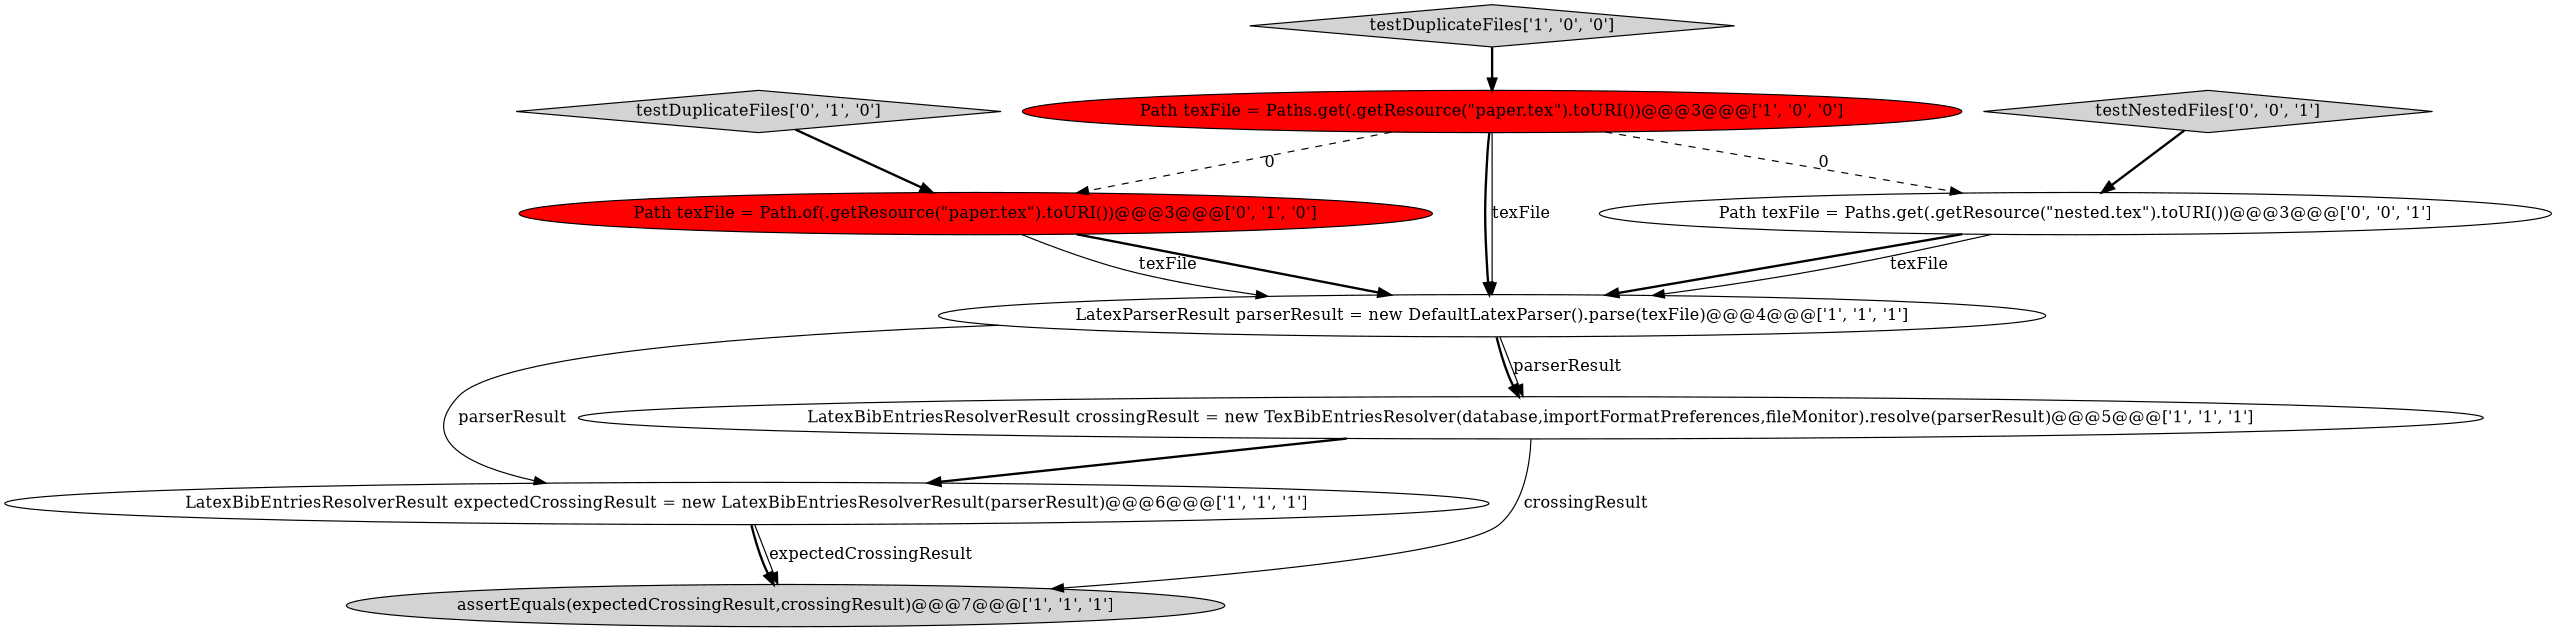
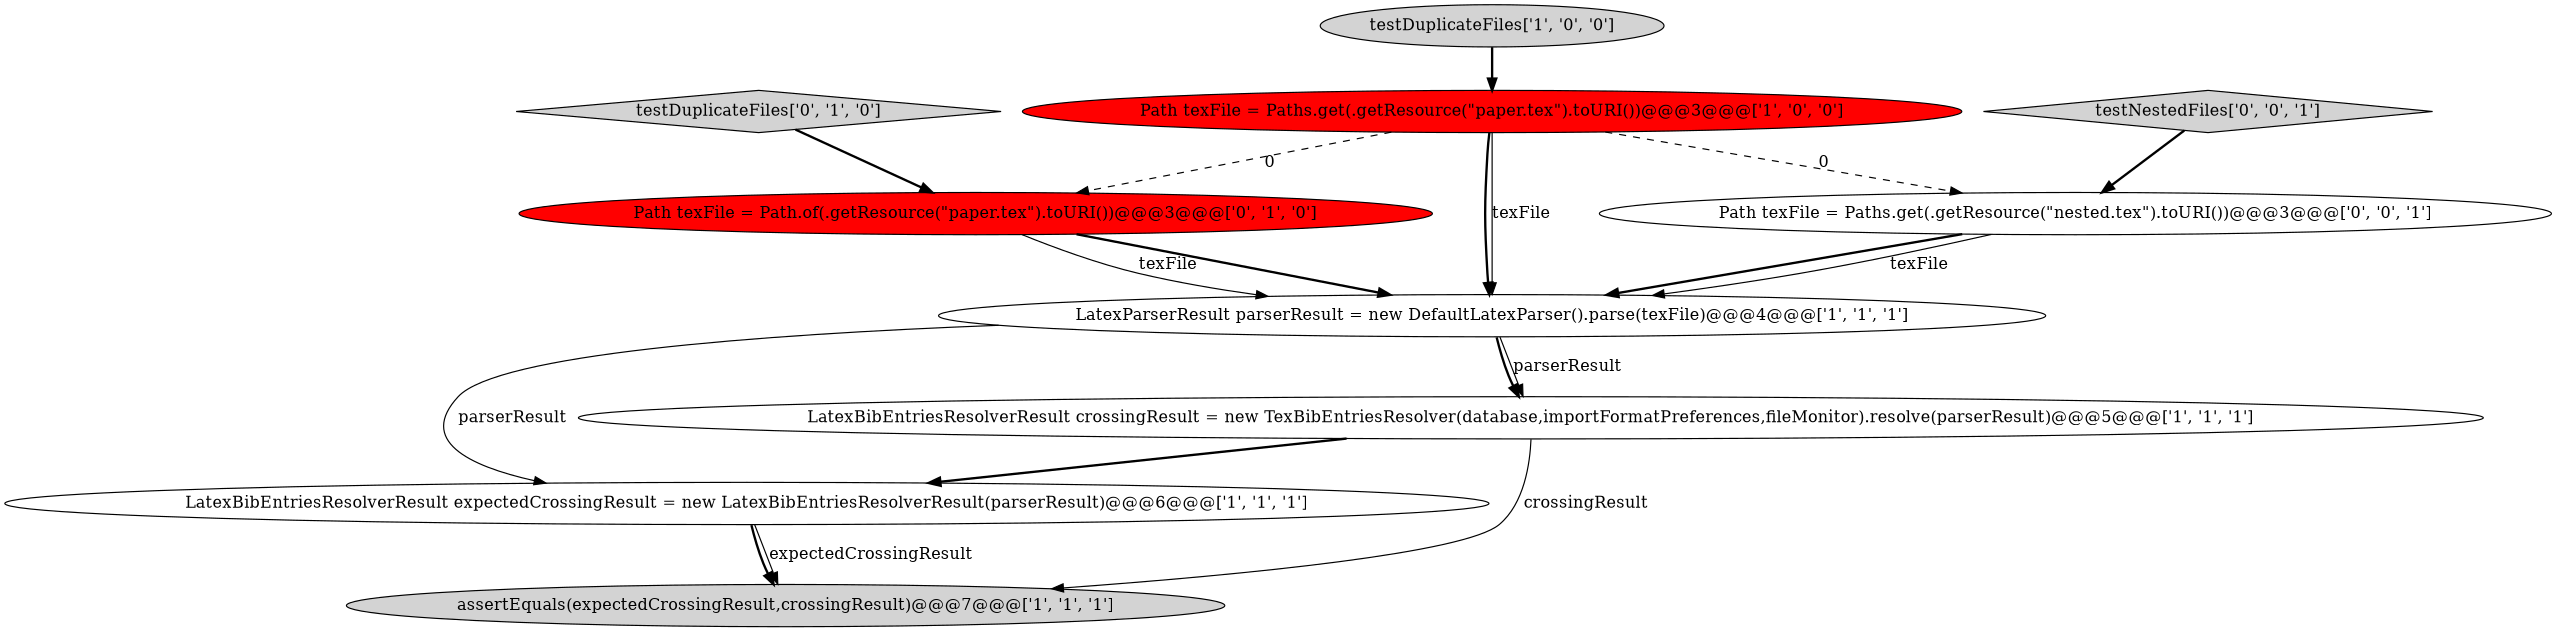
node "testDuplicateFiles['1', '0', '0']": shape diamond -> ellipse
